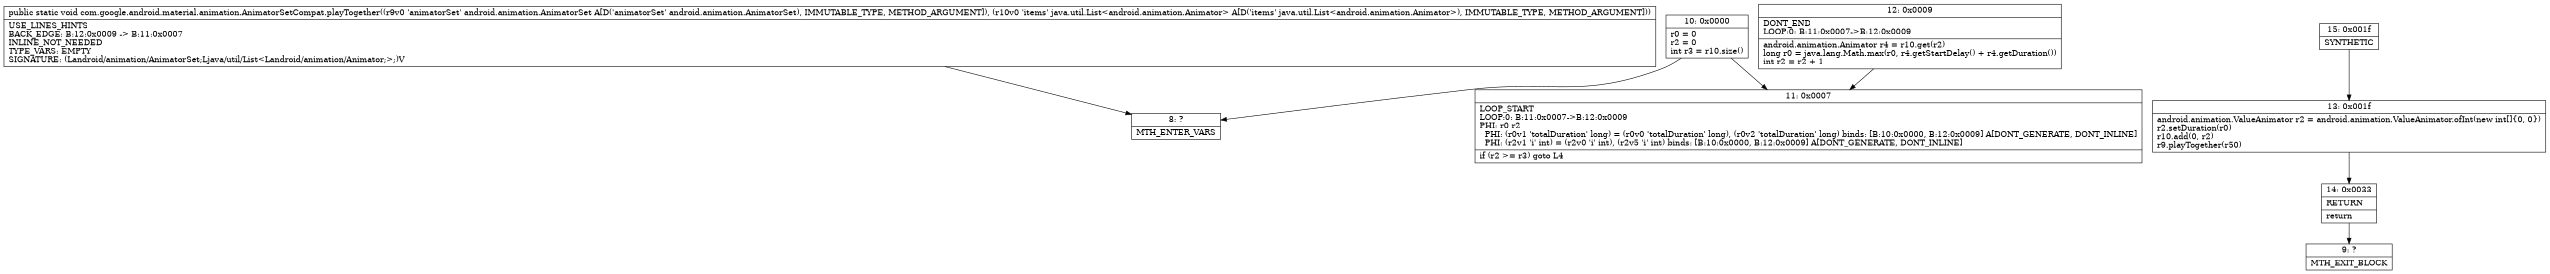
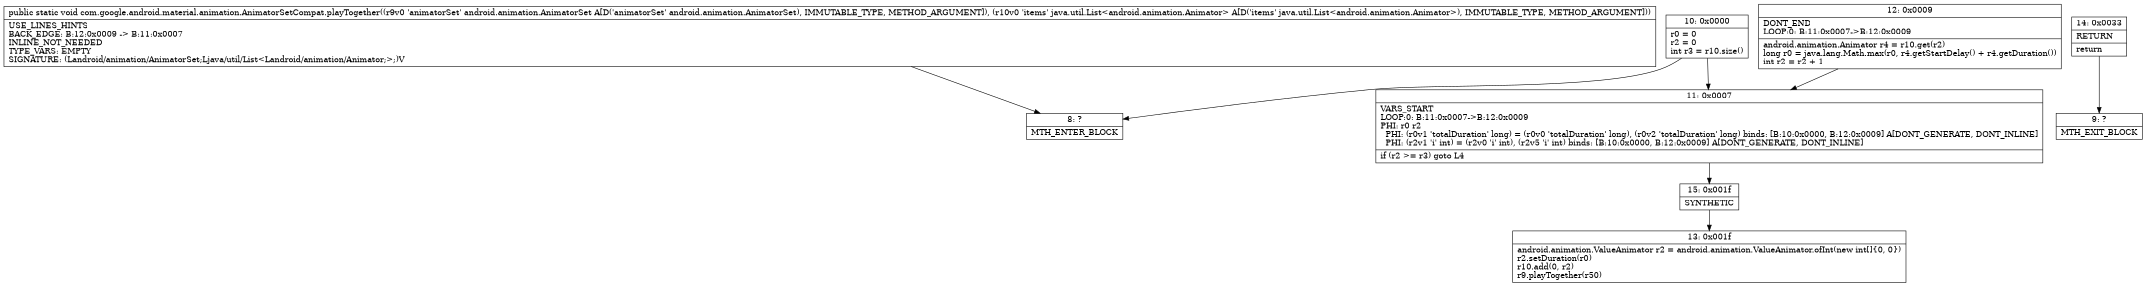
node "11: 0x0007": text "LOOP_START" -> "VARS_START"
node "8: ?": text "MTH_ENTER_VARS" -> "MTH_ENTER_BLOCK"
edge "13: 0x001f" -> "14: 0x0033": removed
edge "11: 0x0007" -> "15: 0x001f": added
